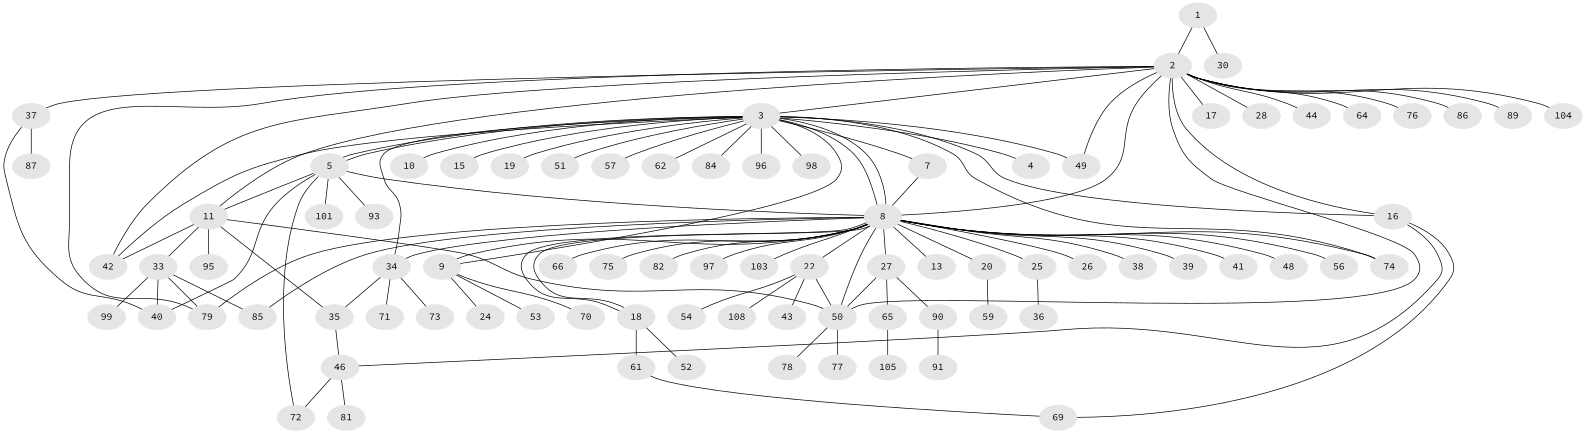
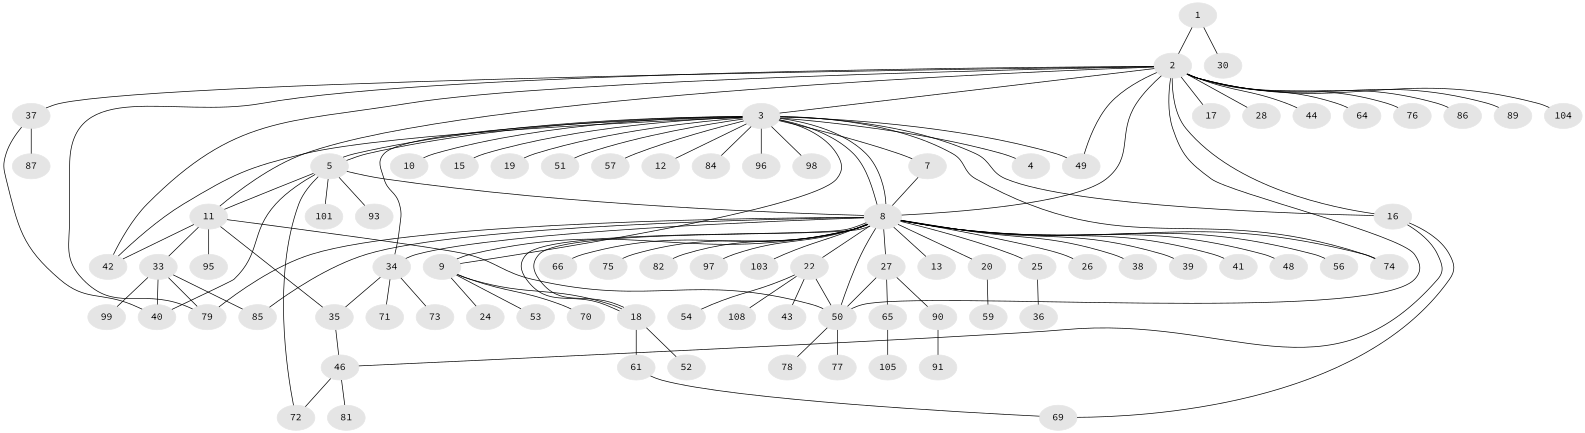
node "62": label "62" -> "12"
edge "9" -- "18": added
